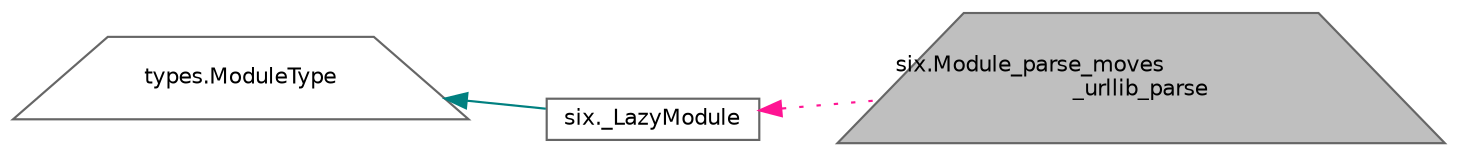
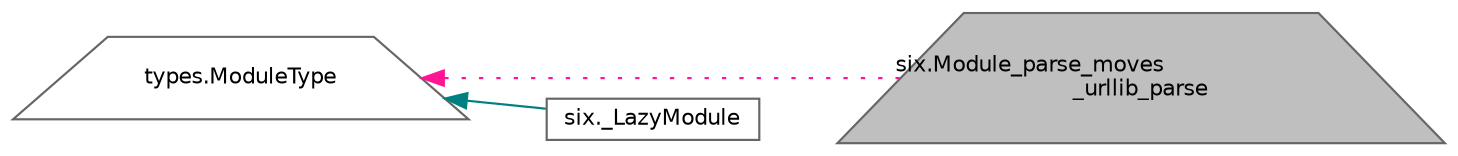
edge "six.Module_parse_moves _urllib_parse" -> "six._LazyModule": now "six.Module_parse_moves _urllib_parse" -> "types.ModuleType"
